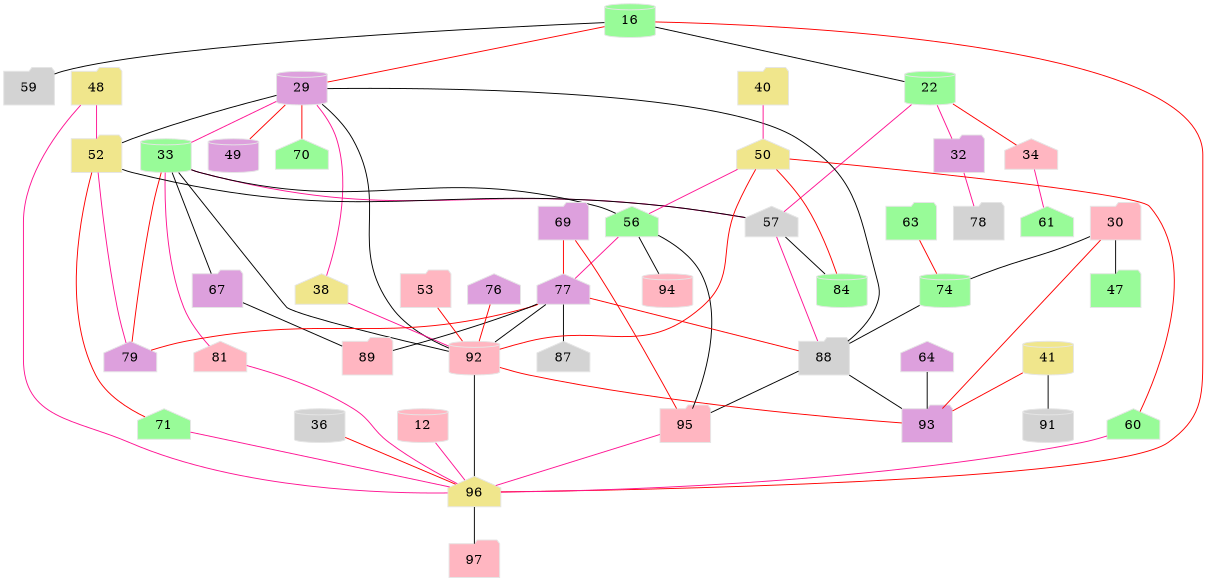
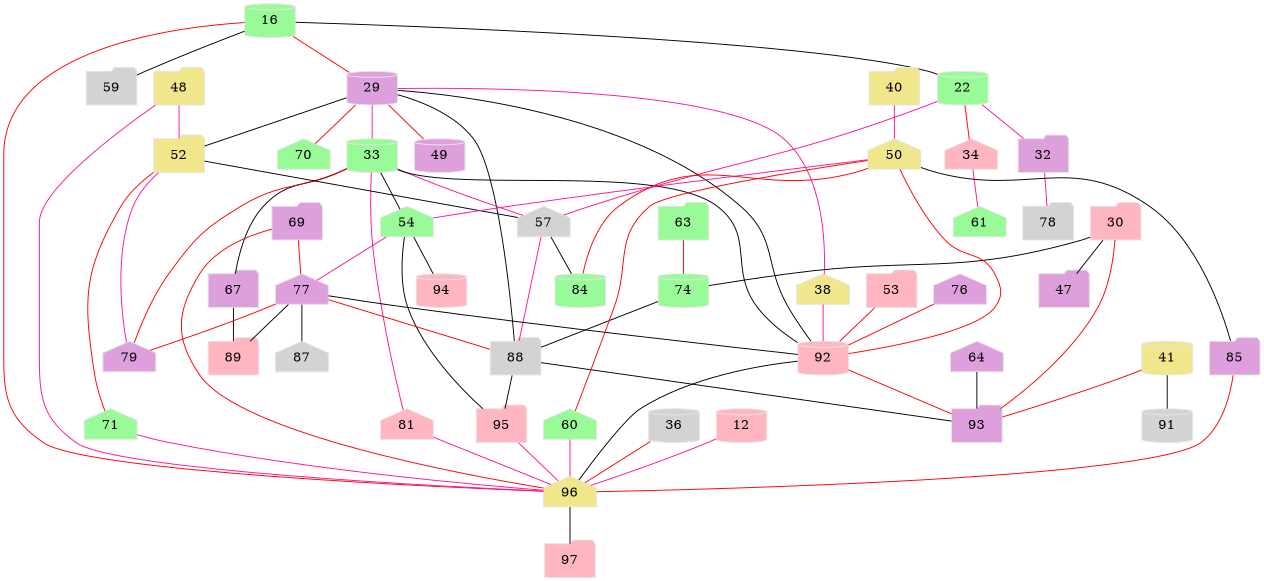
node "56": label "56" -> "54"
node "47": fillcolor palegreen -> plum
edge "69" -- "95": now "69" -- "96"
node "85": added
